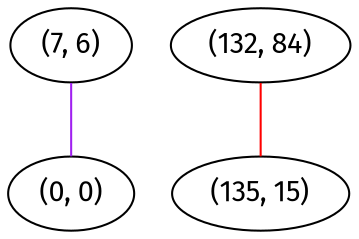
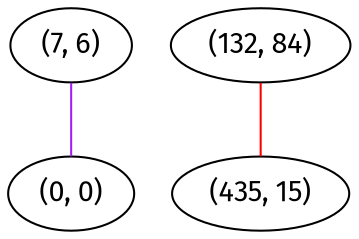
node "(135, 15)": label "(135, 15)" -> "(435, 15)"
